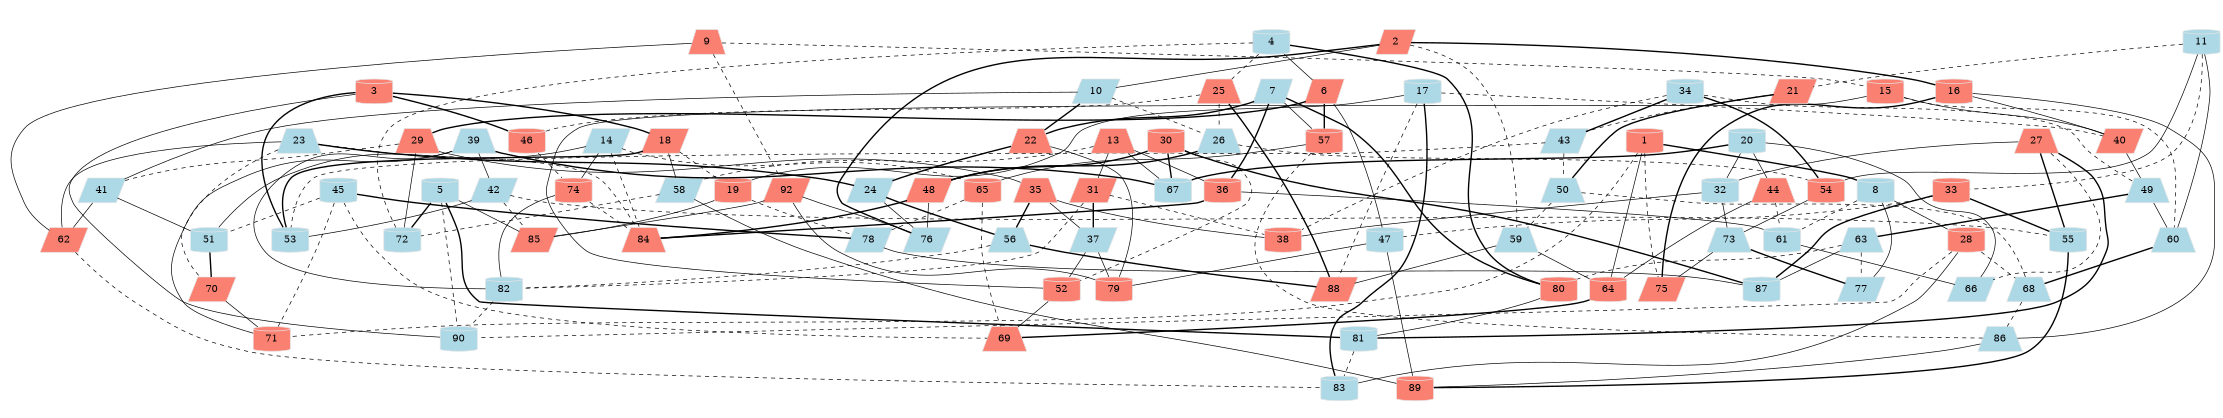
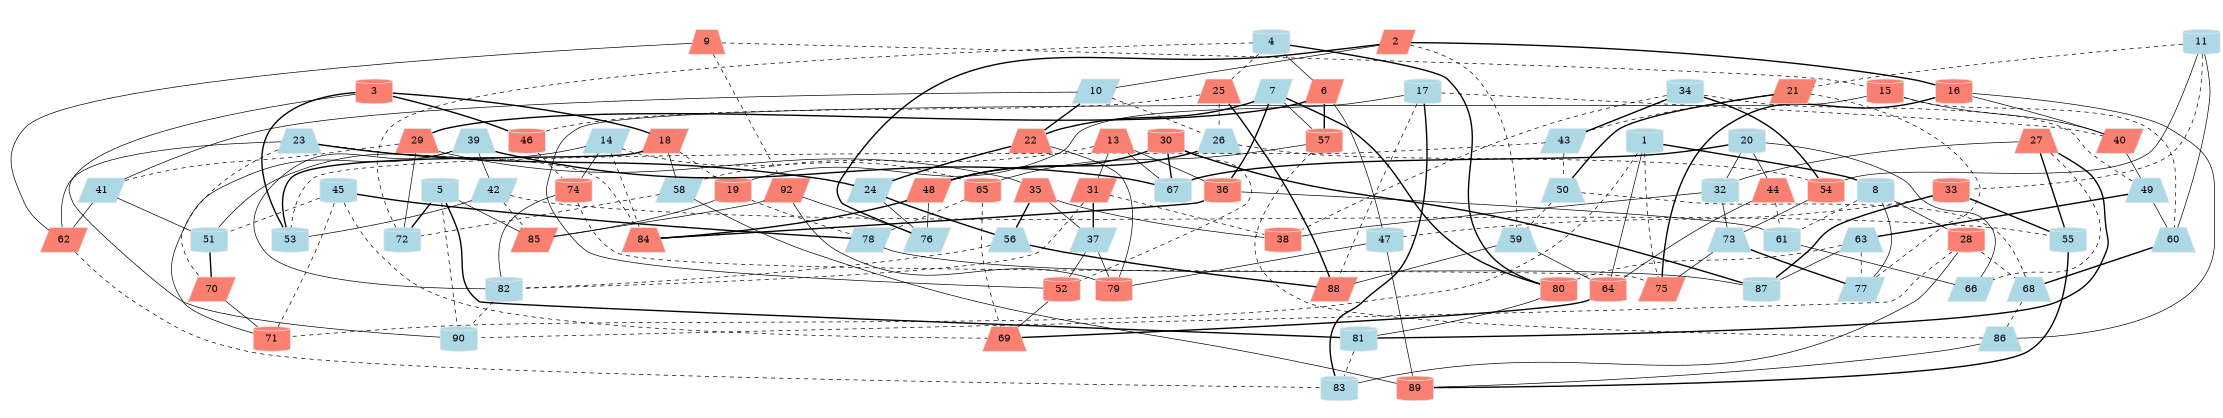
node "1": fillcolor salmon -> lightblue
edge "21" -- "77": added
edge "74" -- "84": now "74" -- "75"
